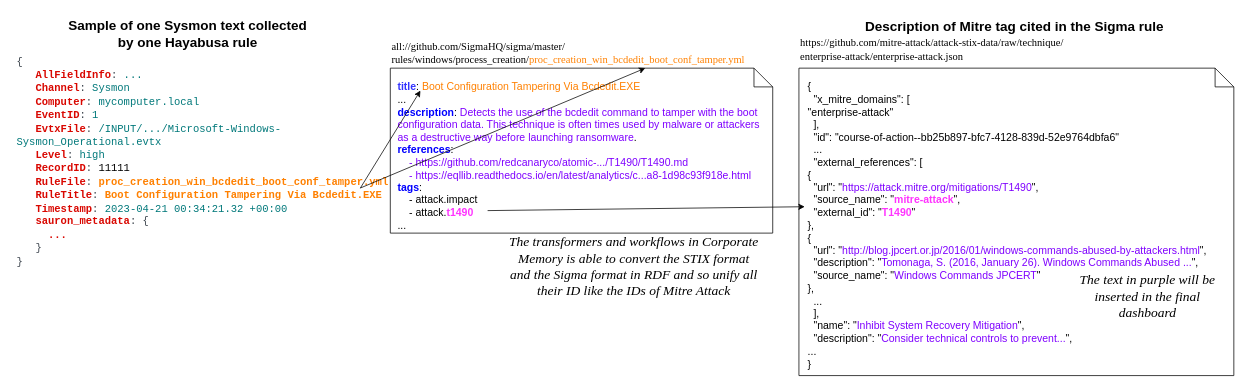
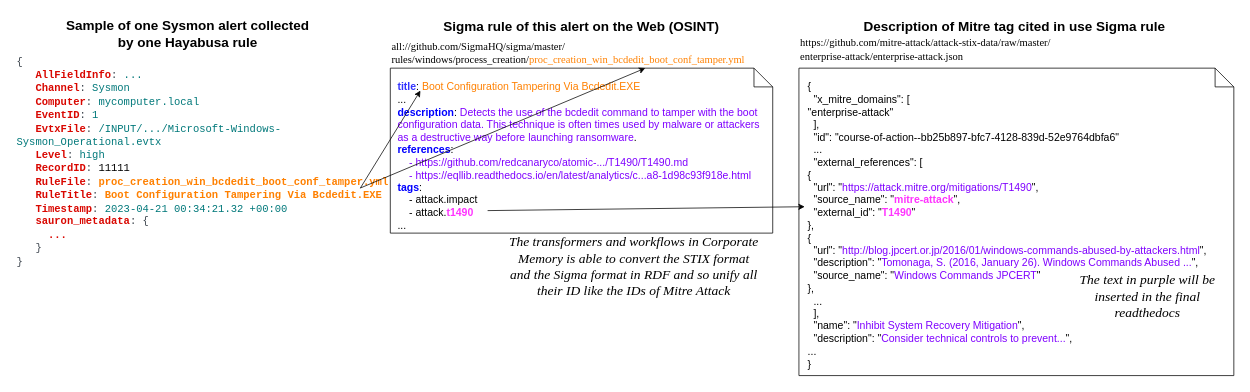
node "Sigma rule of this alert on the Web (OSINT)": added
node "Description of Mitre tag cited in the Sigma rule": label "Description of Mitre tag cited in the Sigma rule" -> "Description of Mitre tag cited in use Sigma rule"
node "Sample of one Sysmon text collected by one Hayabusa rule": label "Sample of one Sysmon text collected by one Hayabusa rule" -> "Sample of one Sysmon alert collected by one Hayabusa rule"
node "https://github.com/mitre-attack/attack-stix-data/raw/technique/enterprise-attack/enterprise-attack.json": label "https://github.com/mitre-attack/attack-stix-data/raw/technique/enterprise-attack/enterprise-attack.json" -> "https://github.com/mitre-attack/attack-stix-data/raw/master/enterprise-attack/enterprise-attack.json"
node "The text in purple will be inserted in the final dashboard": label "The text in purple will be inserted in the final dashboard" -> "The text in purple will be inserted in the final readthedocs"
